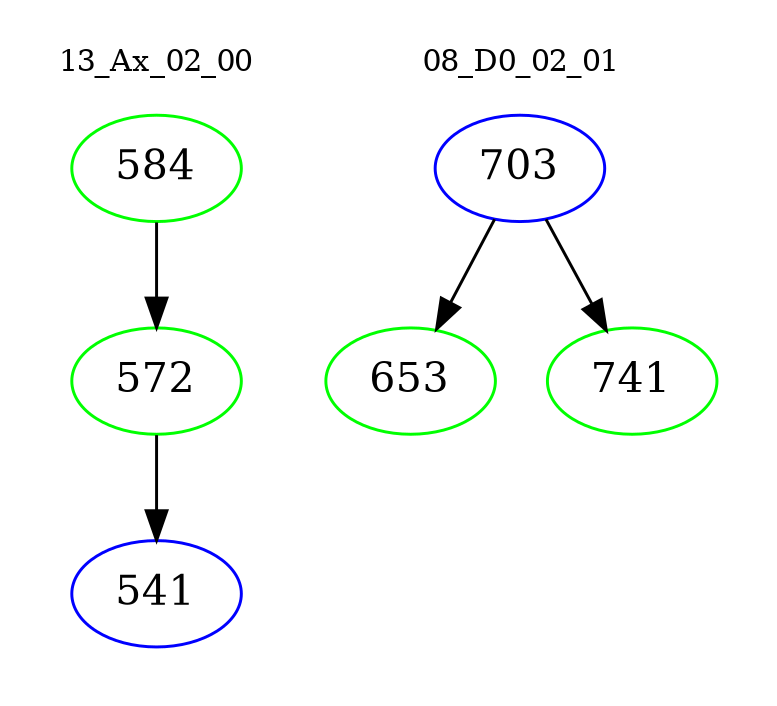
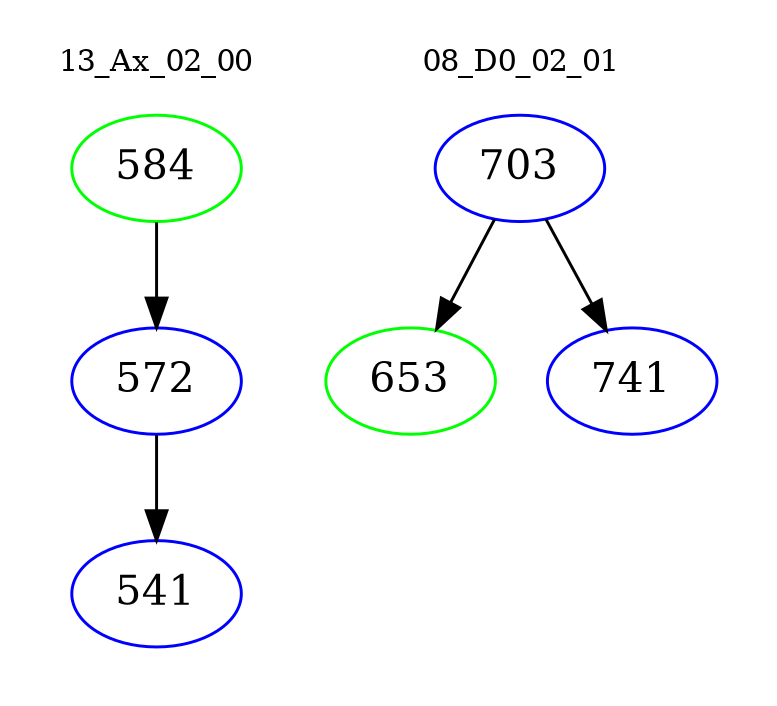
node "572": color green -> blue
node "741": color green -> blue
